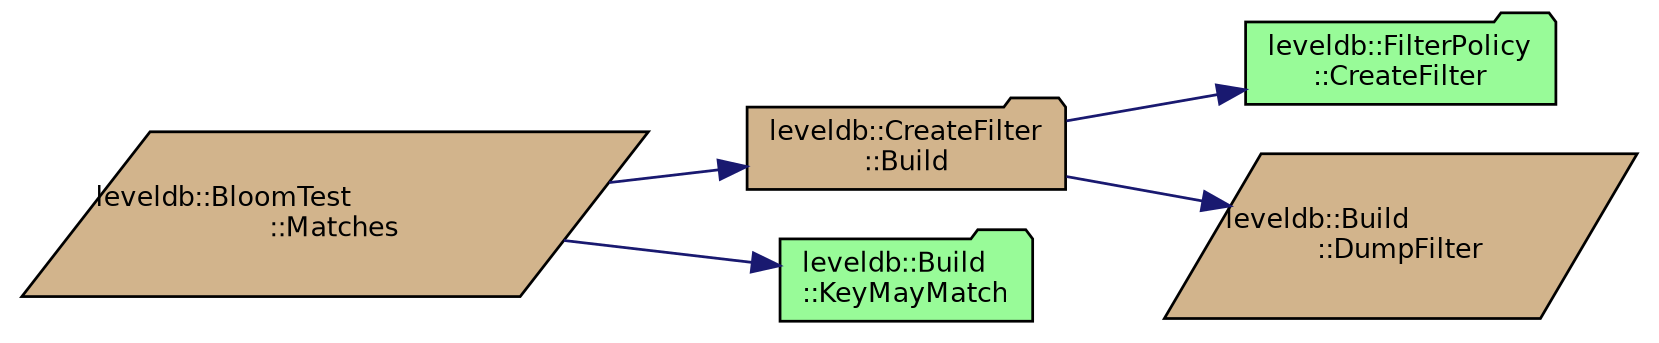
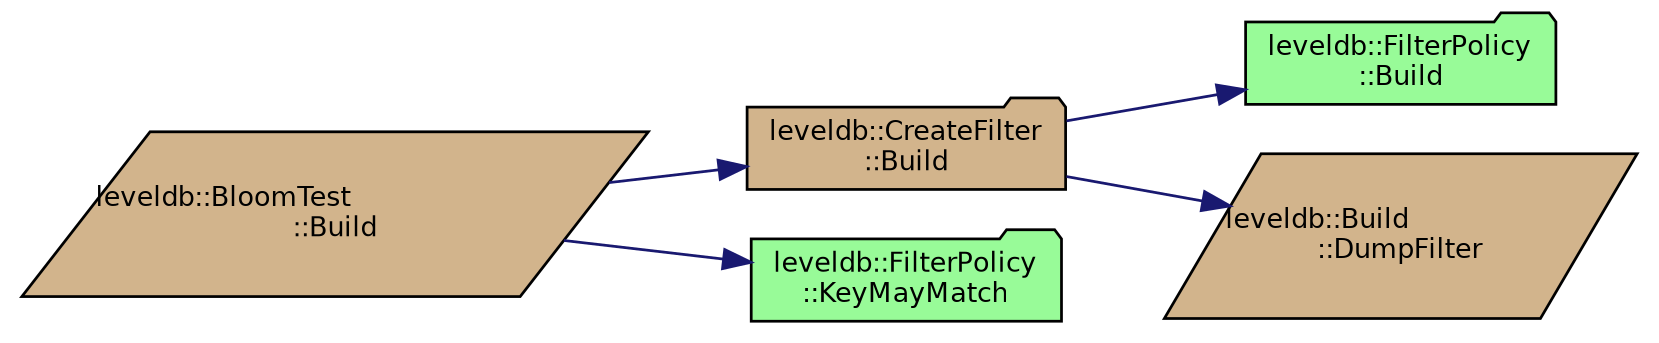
node "leveldb::FilterPolicy ::CreateFilter": label "leveldb::FilterPolicy ::CreateFilter" -> "leveldb::FilterPolicy ::Build"
node "leveldb::BloomTest ::Matches": label "leveldb::BloomTest ::Matches" -> "leveldb::BloomTest ::Build"
node "leveldb::Build ::KeyMayMatch": label "leveldb::Build ::KeyMayMatch" -> "leveldb::FilterPolicy ::KeyMayMatch"
